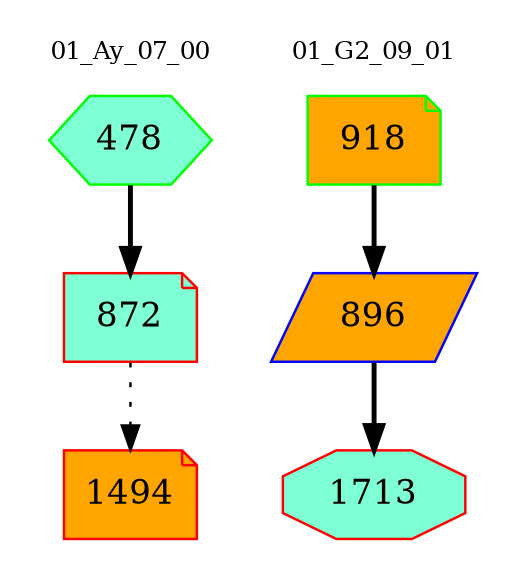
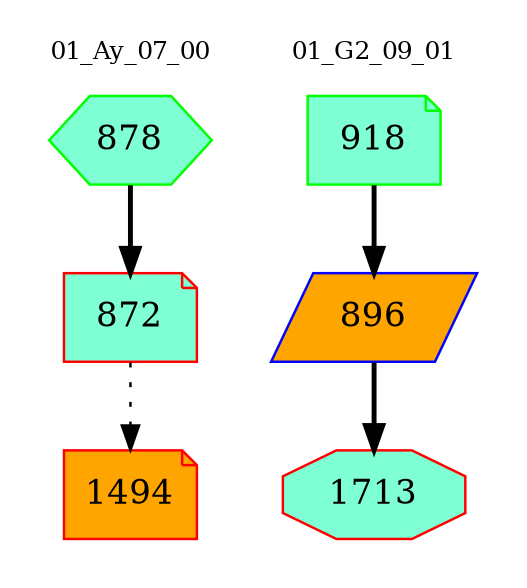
node "478": label "478" -> "878"
node "918": fillcolor orange -> aquamarine
